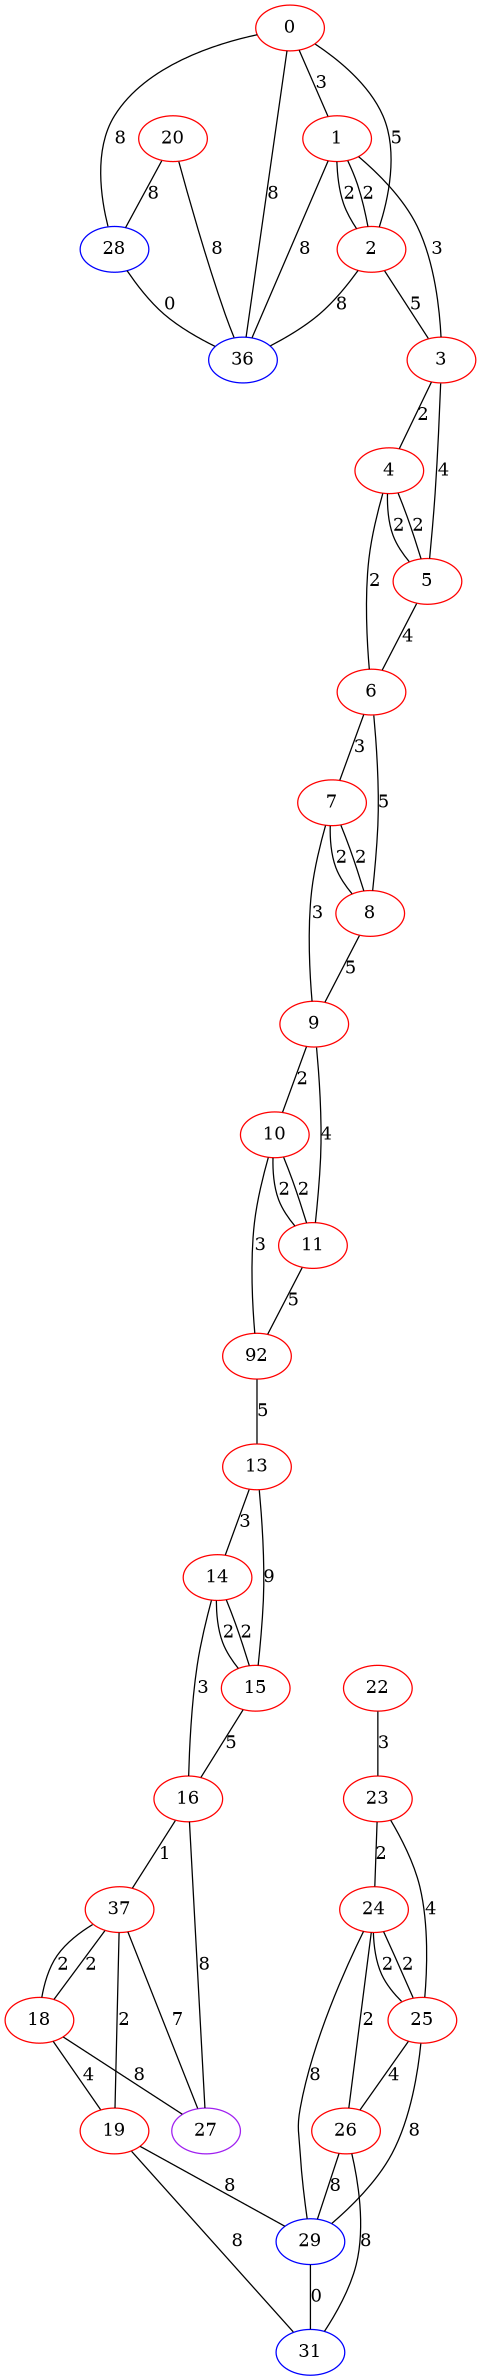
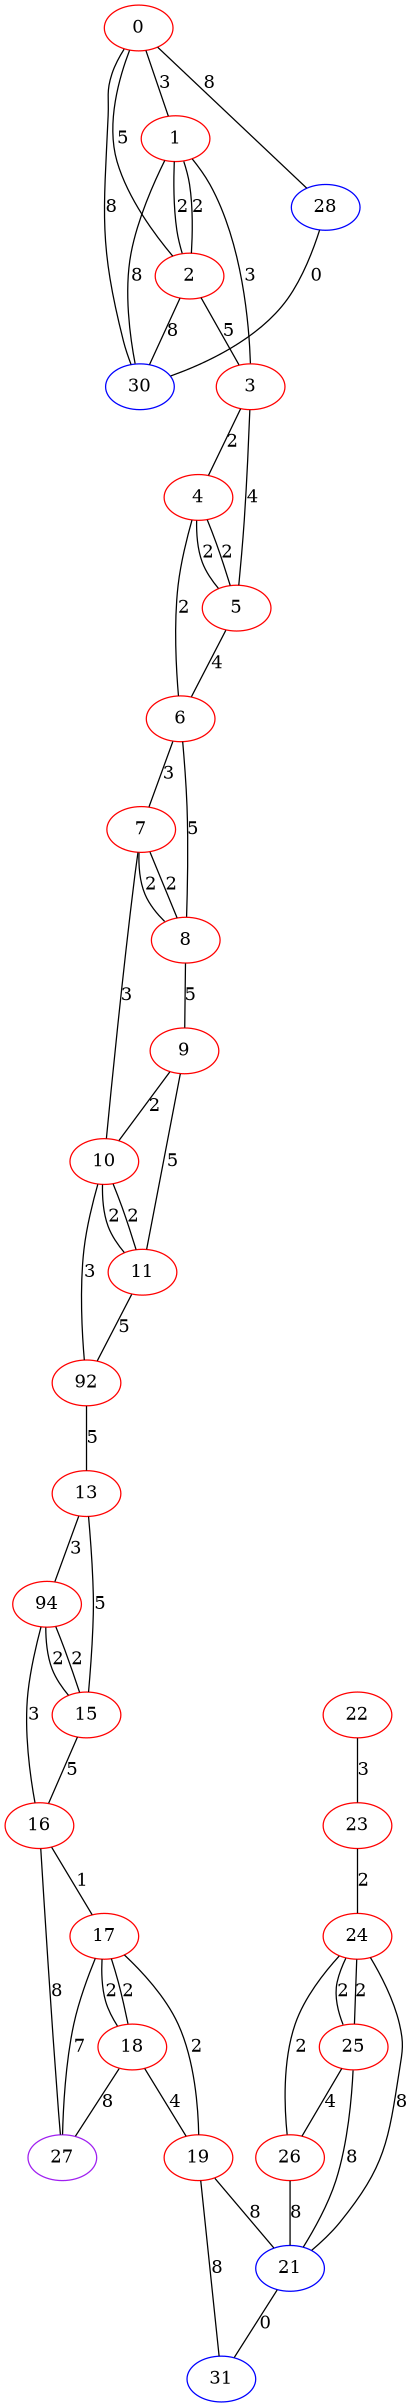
node "20": removed
node "36": label "36" -> "30"
edge "7" -- "9": now "7" -- "10"
edge "9" -- "11": label "4" -> "5"
node "14": label "14" -> "94"
edge "13" -- "15": label "9" -> "5"
edge "23" -- "25": removed, label "4"
node "37": label "37" -> "17"
node "29": label "29" -> "21"
edge "26" -- "31": removed, label "8"
